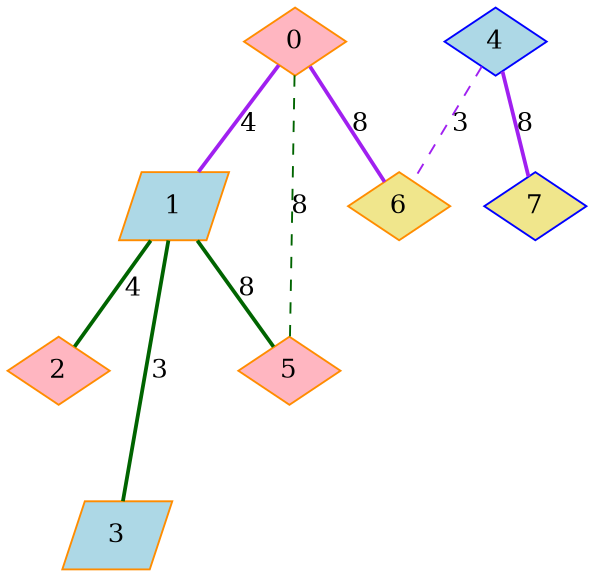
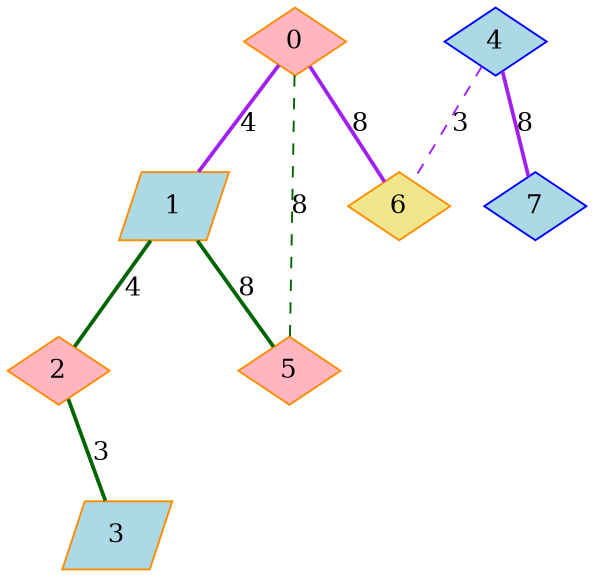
node "7": fillcolor khaki -> lightblue
edge "1" -- "3": now "2" -- "3"
